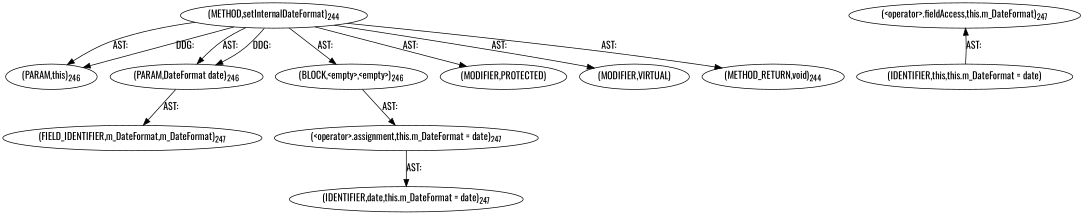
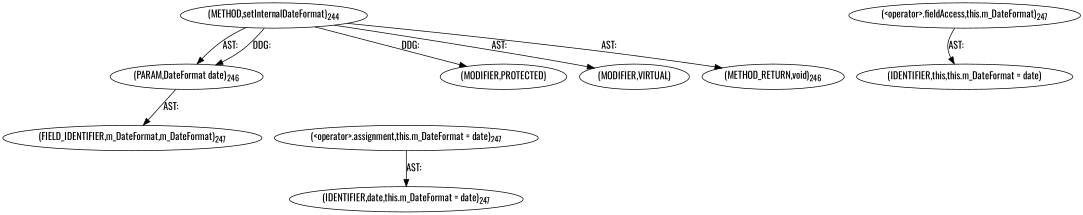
edge "(METHOD,setInternalDateFormat)" -> "(MODIFIER,PROTECTED)": label "AST: " -> "DDG: "
edge "(IDENTIFIER,this,this.m_DateFormat = date)" -> "(<operator>.fieldAccess,this.m_DateFormat)": reversed
node "(METHOD_RETURN,void)": text "244" -> "246"
node "(PARAM,this)": removed
node "(BLOCK,<empty>,<empty>)": removed
